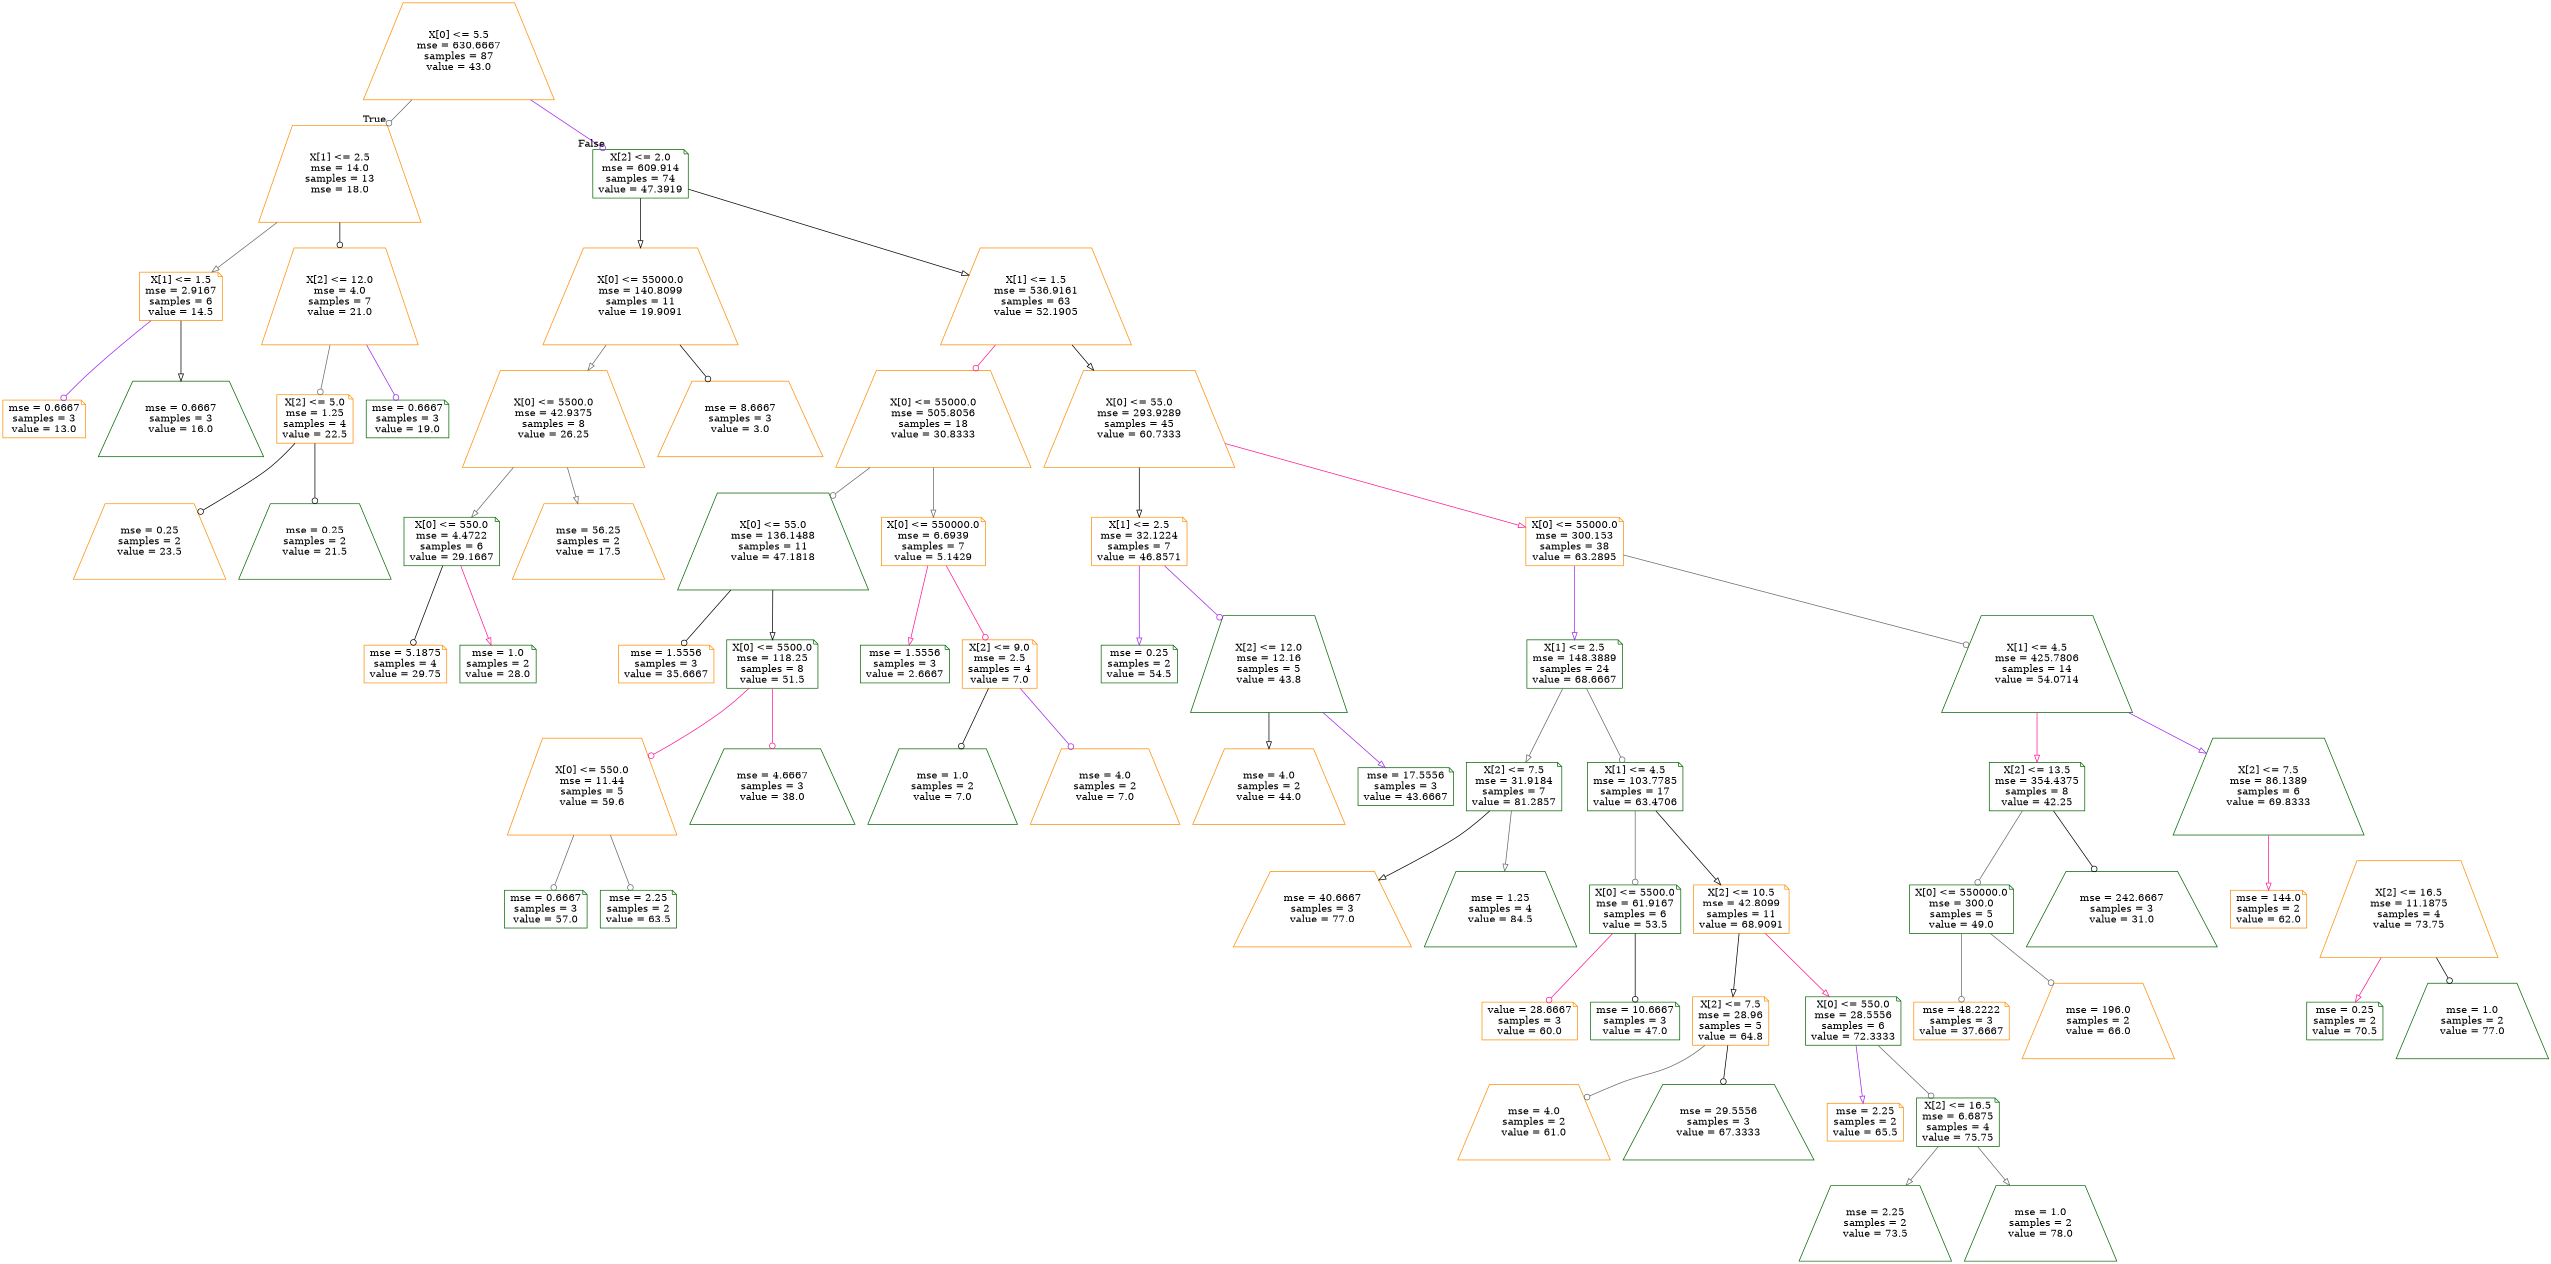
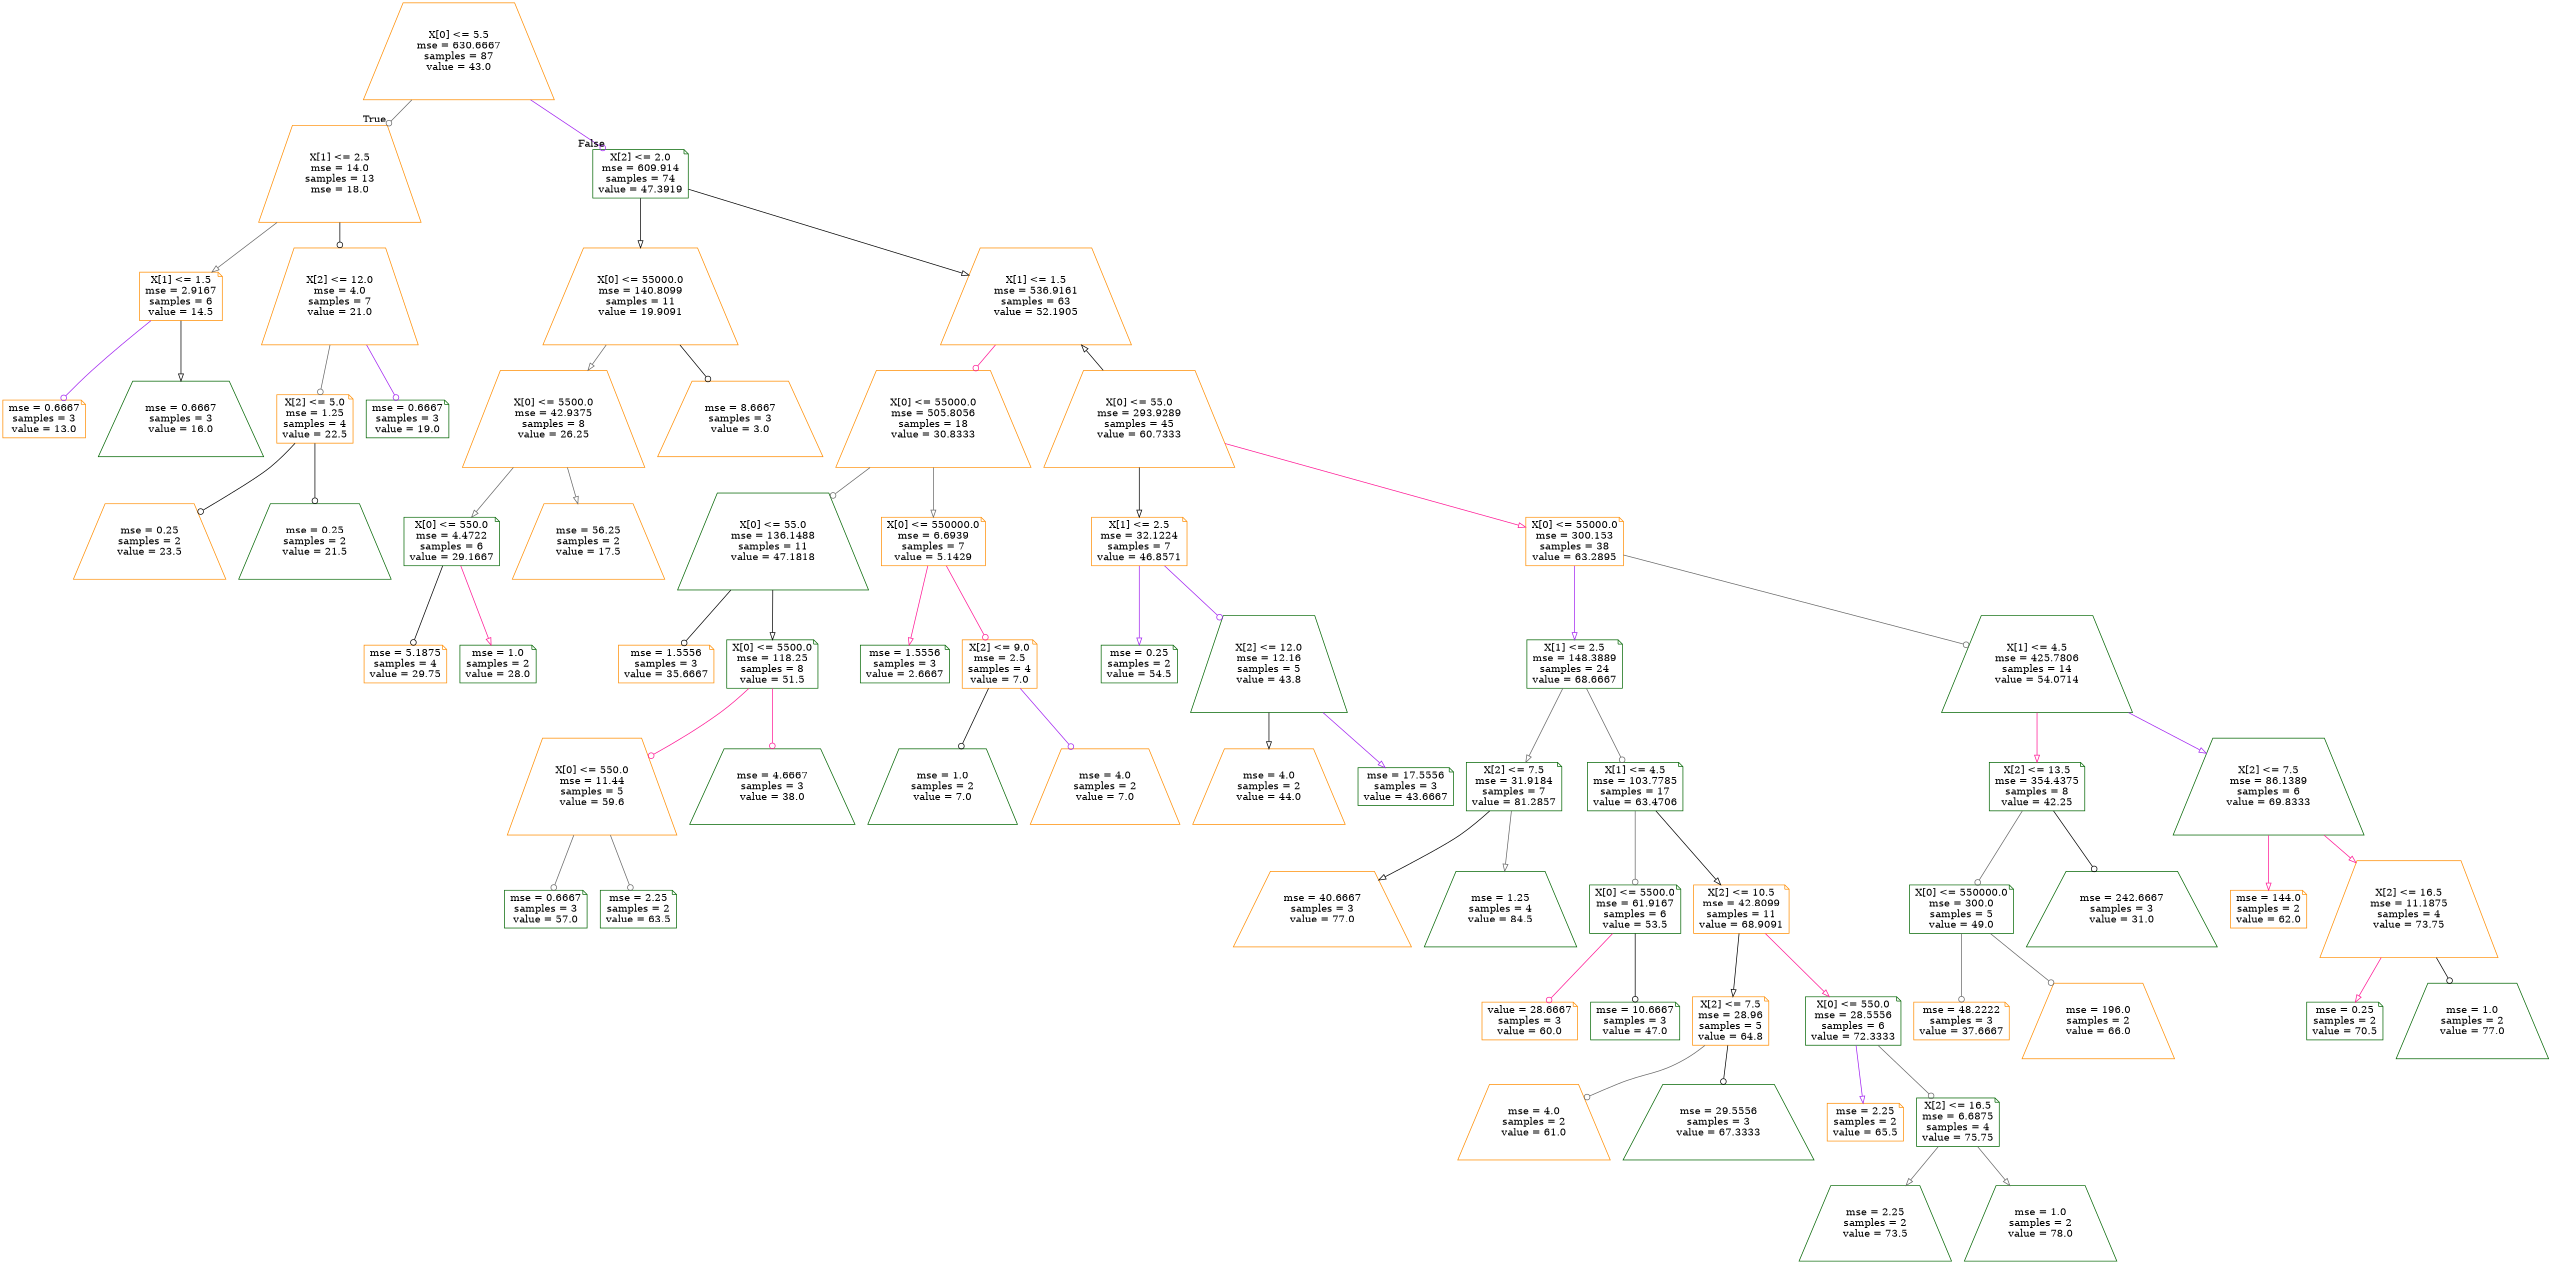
edge "X[1] <= 1.5 mse = 536.9161 samples = 63 value = 52.1905" -> "X[0] <= 55.0 mse = 293.9289 samples = 45 value = 60.7333": reversed
edge "X[2] <= 7.5 mse = 86.1389 samples = 6 value = 69.8333" -> "X[2] <= 16.5 mse = 11.1875 samples = 4 value = 73.75": added
